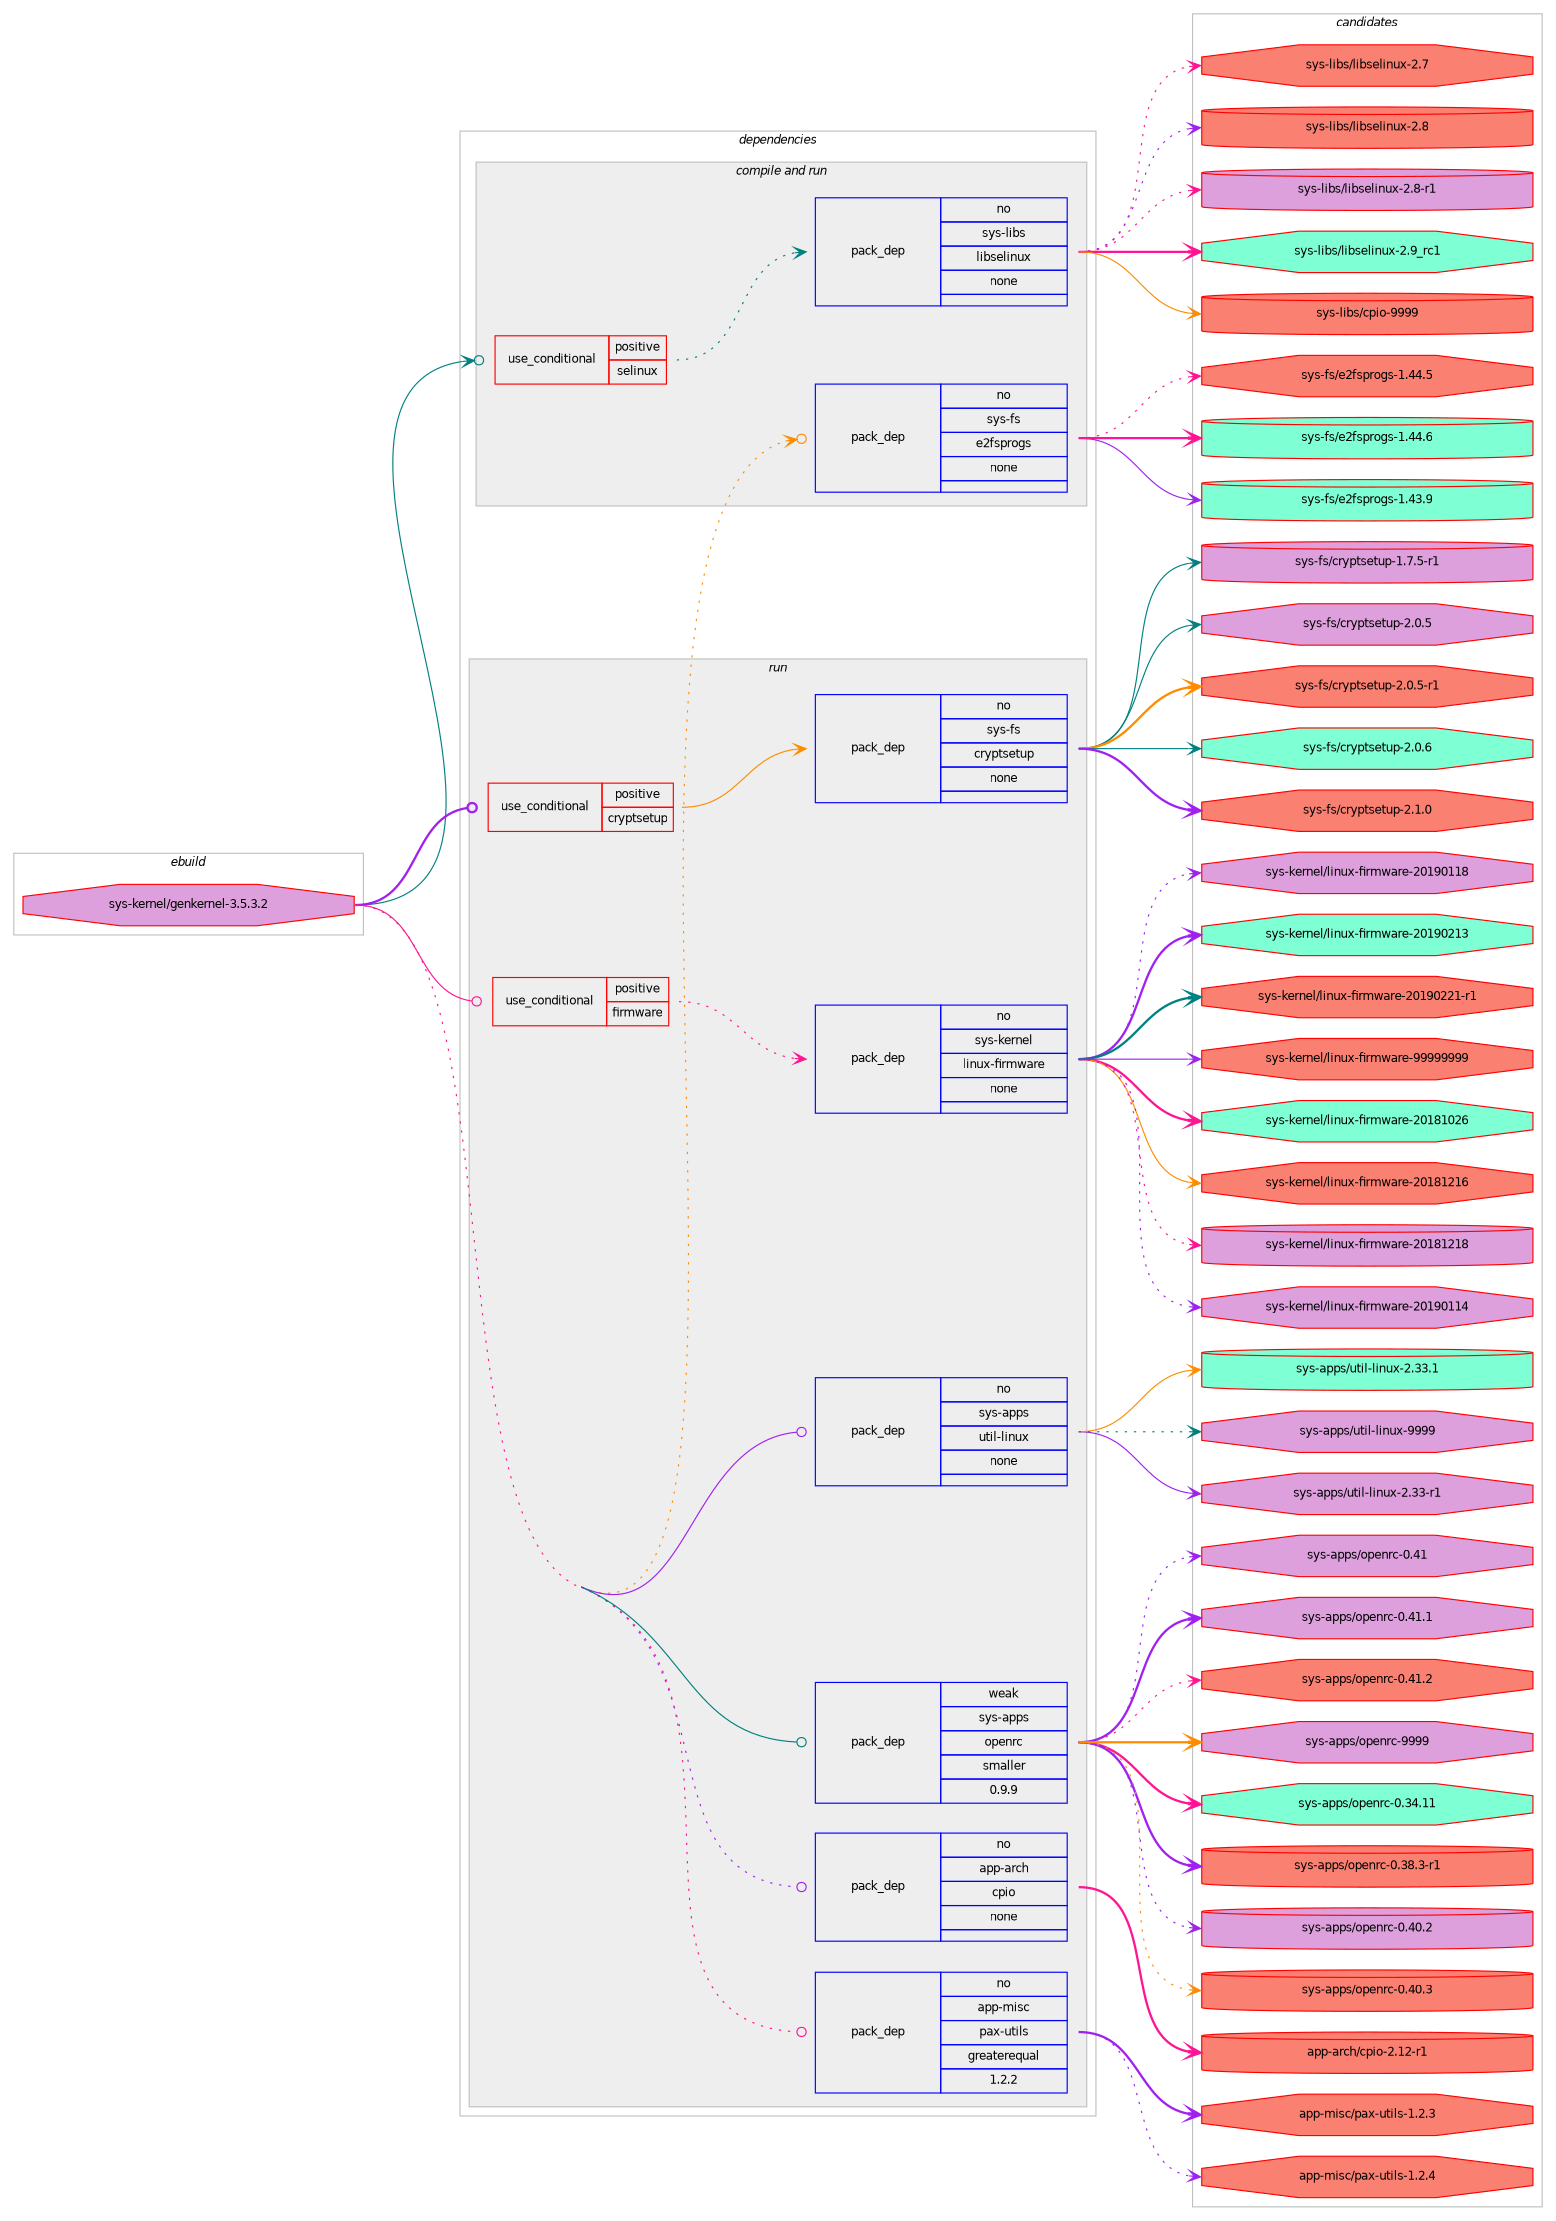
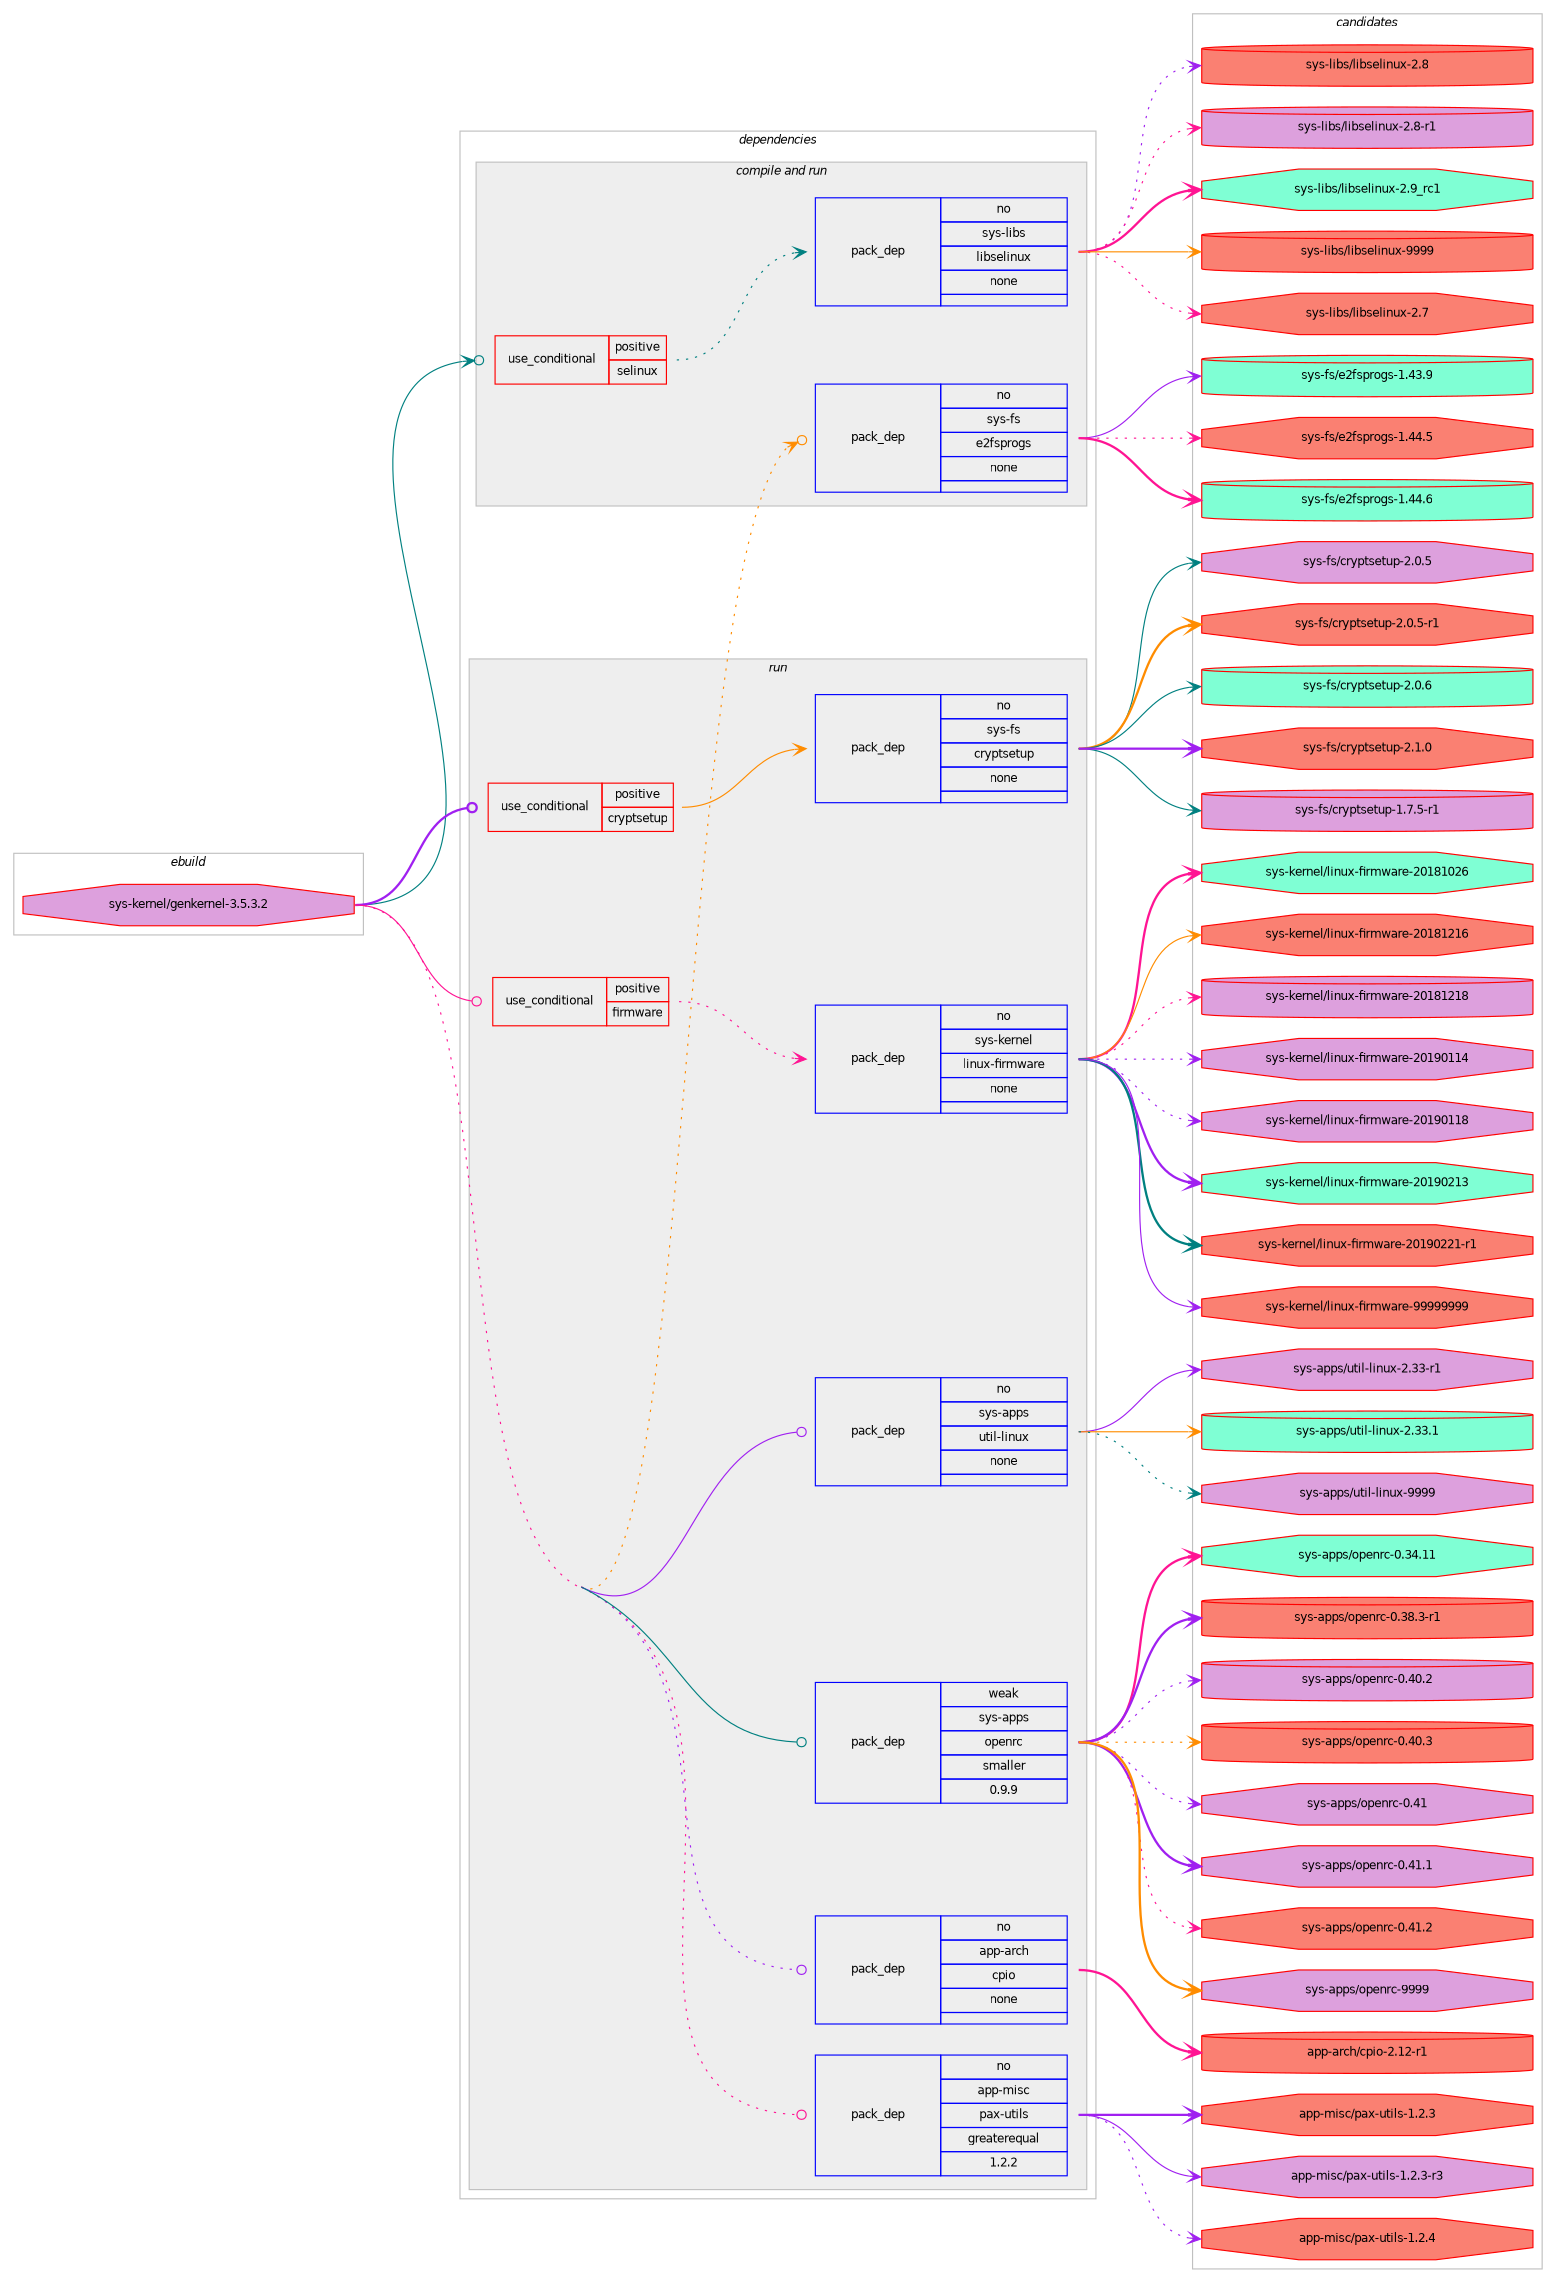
node "sys-libs/cpio-9999": label "sys-libs/cpio-9999" -> "sys-libs/libselinux-9999"
node "sys-fs/cryptsetup-2.0.6": shape octagon -> cylinder
node "app-misc/pax-utils-1.2.3-r3": added
